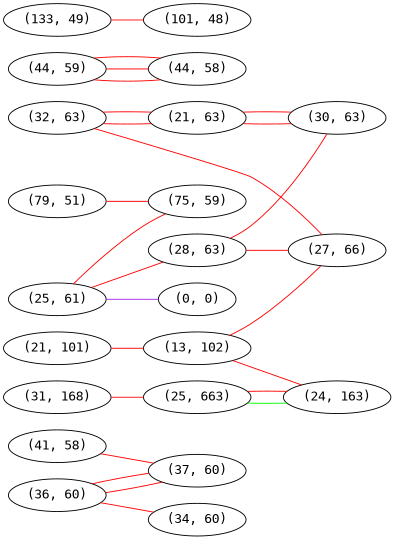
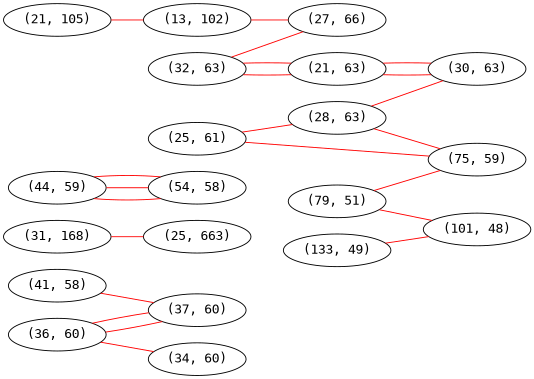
node "(44, 58)": label "(44, 58)" -> "(54, 58)"
edge "(79, 51)" -- "(101, 48)": added
edge "(28, 63)" -- "(27, 66)": now "(28, 63)" -- "(75, 59)"
node "(0, 0)": removed
node "(21, 101)": label "(21, 101)" -> "(21, 105)"
node "(24, 163)": removed
